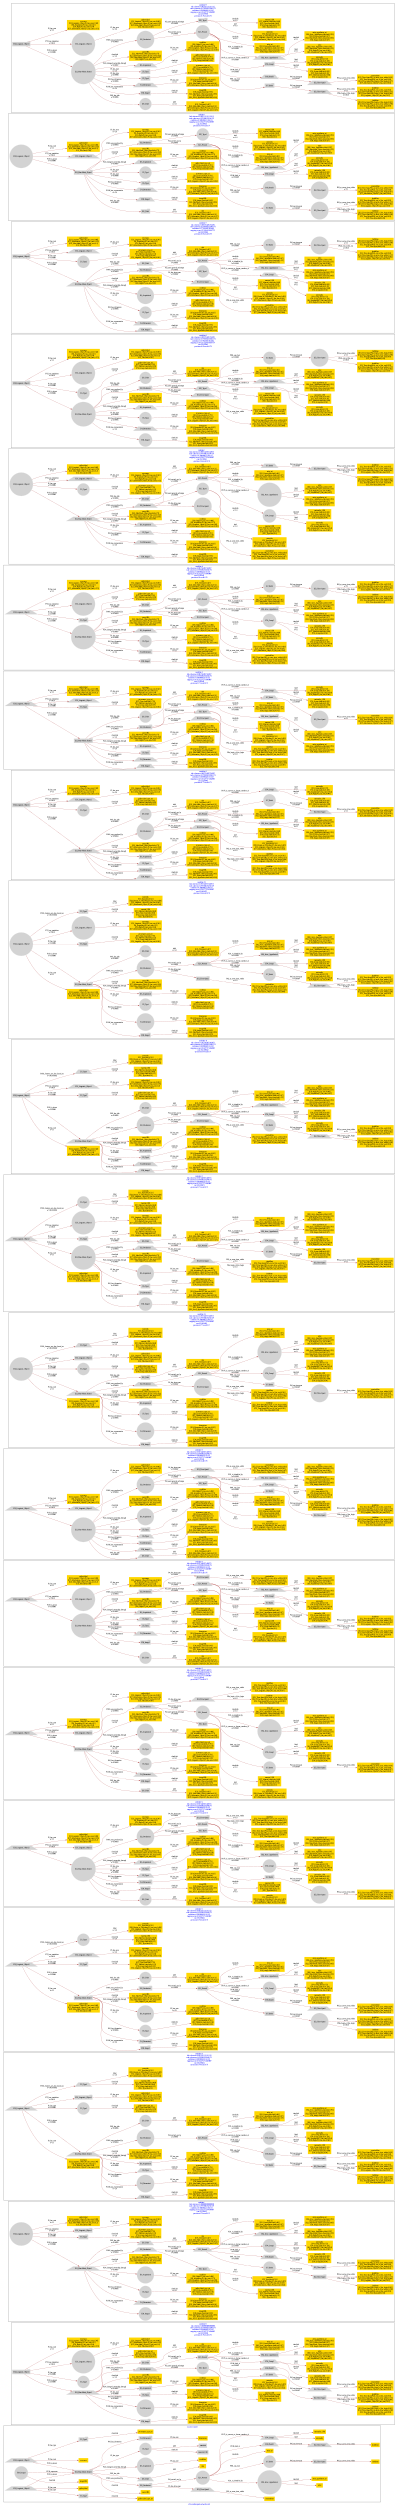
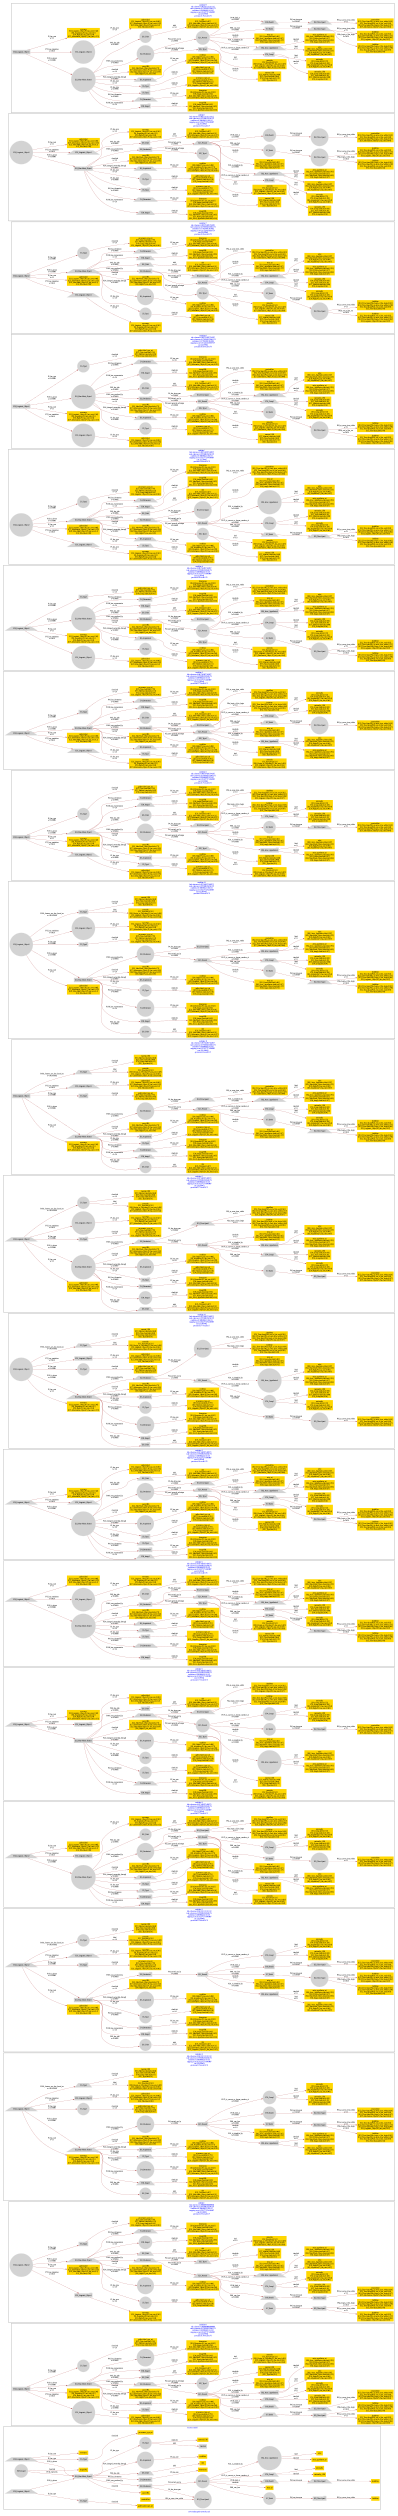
node "material_URI": fillcolor lightgray -> gold
node "galleryLabel": removed
node "E52_Time-Span4": shape trapezium -> circle
edge "E52_Time-Span4" -> "creationDate": reversed
